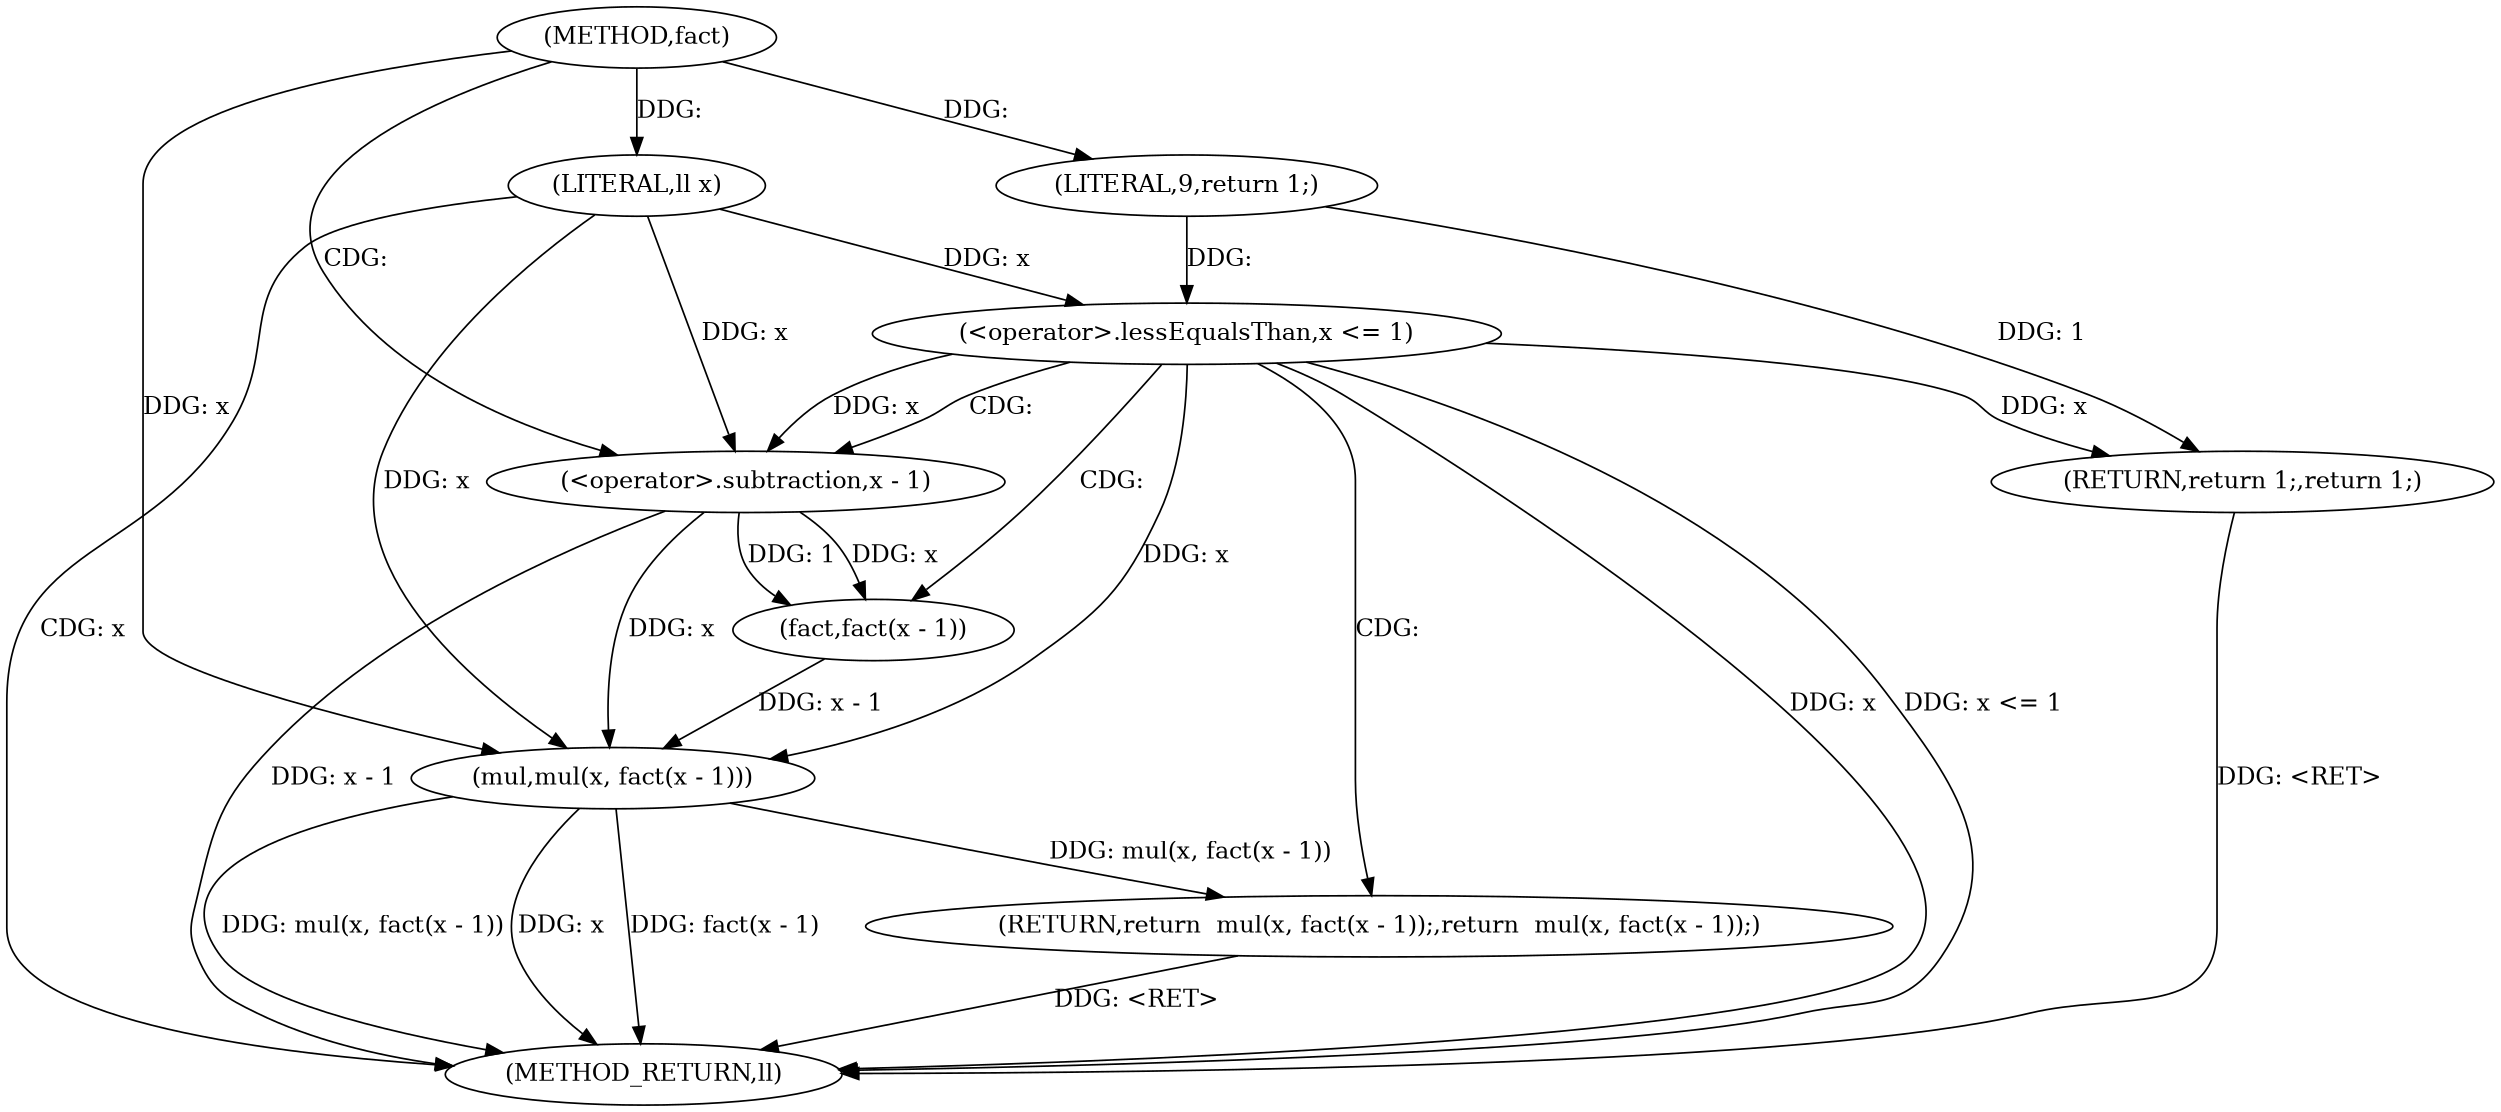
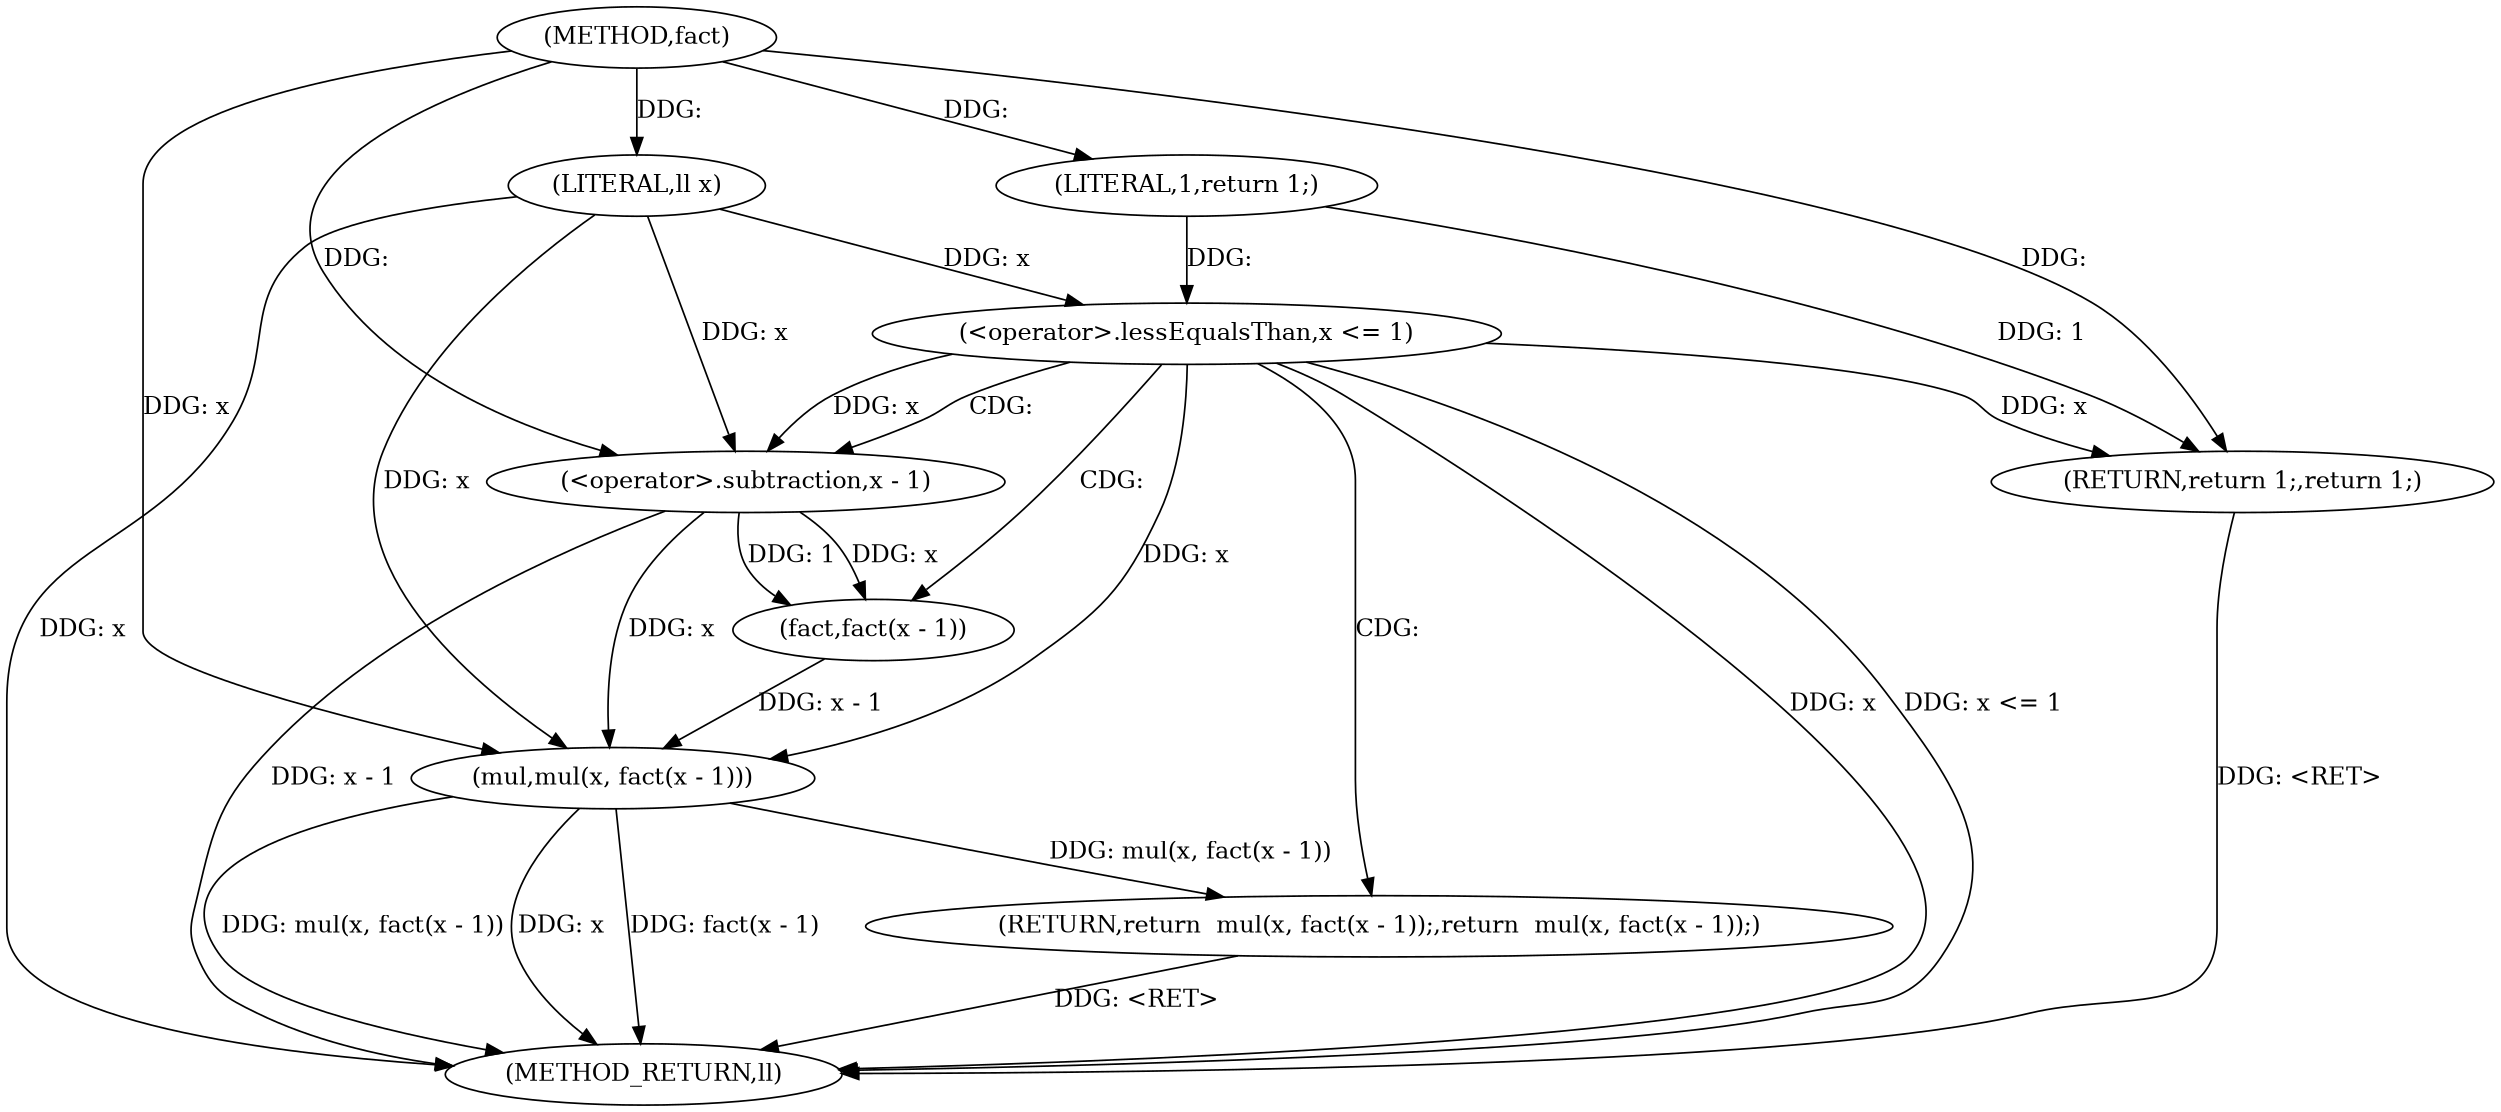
edge "(METHOD,fact)" -> "(RETURN,return 1;,return 1;)": added, label "DDG:"
node "(LITERAL,9,return 1;)": label "(LITERAL,9,return 1;)" -> "(LITERAL,1,return 1;)"
edge "(METHOD,fact)" -> "(<operator>.subtraction,x - 1)": label "CDG: " -> "DDG: "
edge "(LITERAL,ll x)" -> "(METHOD_RETURN,ll)": label "CDG: x" -> "DDG: x"
